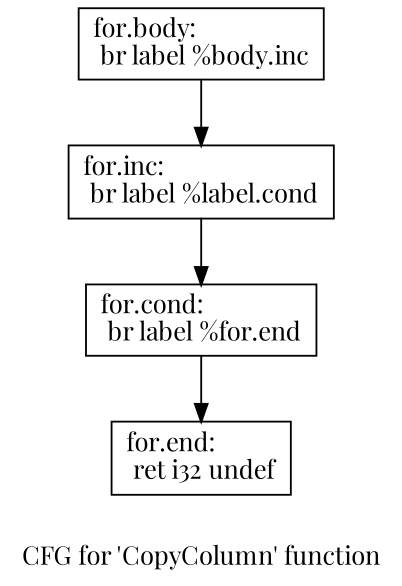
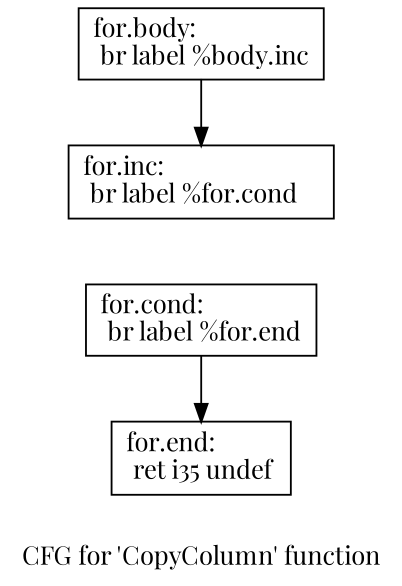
node "for.inc:": text "br label %label.cond" -> "br label %for.cond"
edge "for.inc:" -> "for.cond:": removed
node "for.end:": text "ret i32 undef" -> "ret i35 undef"
